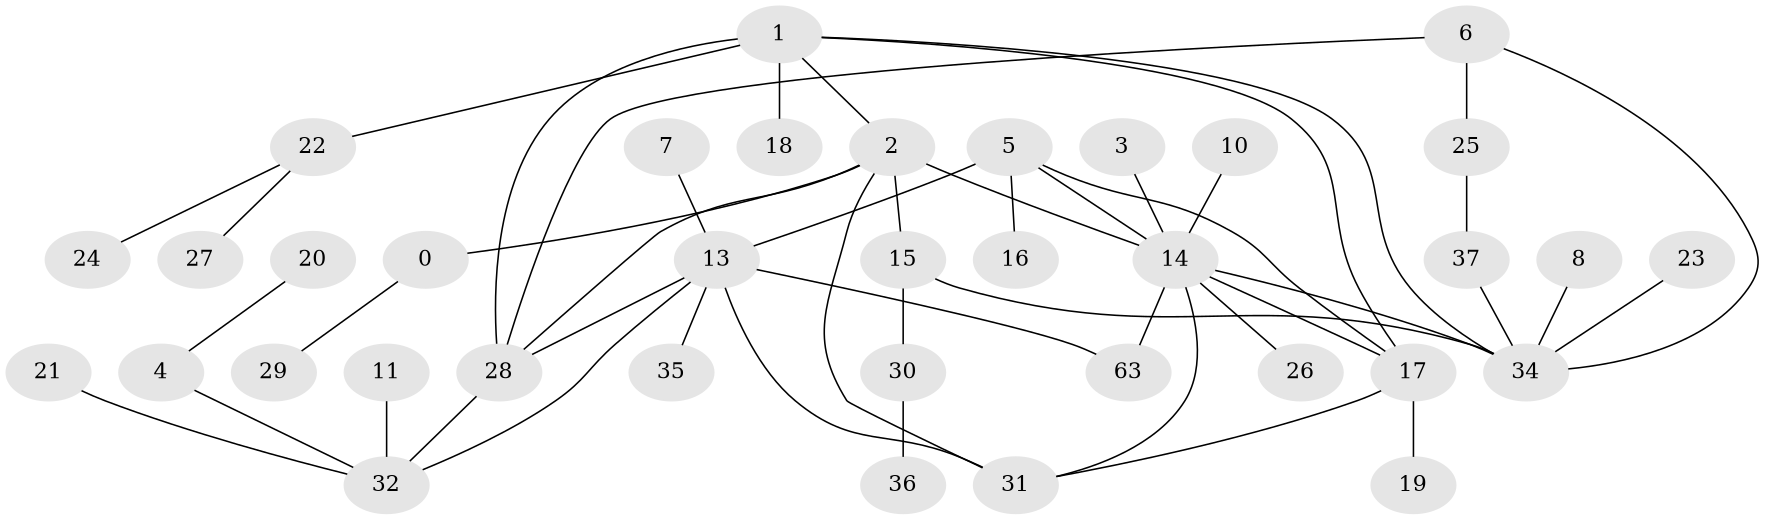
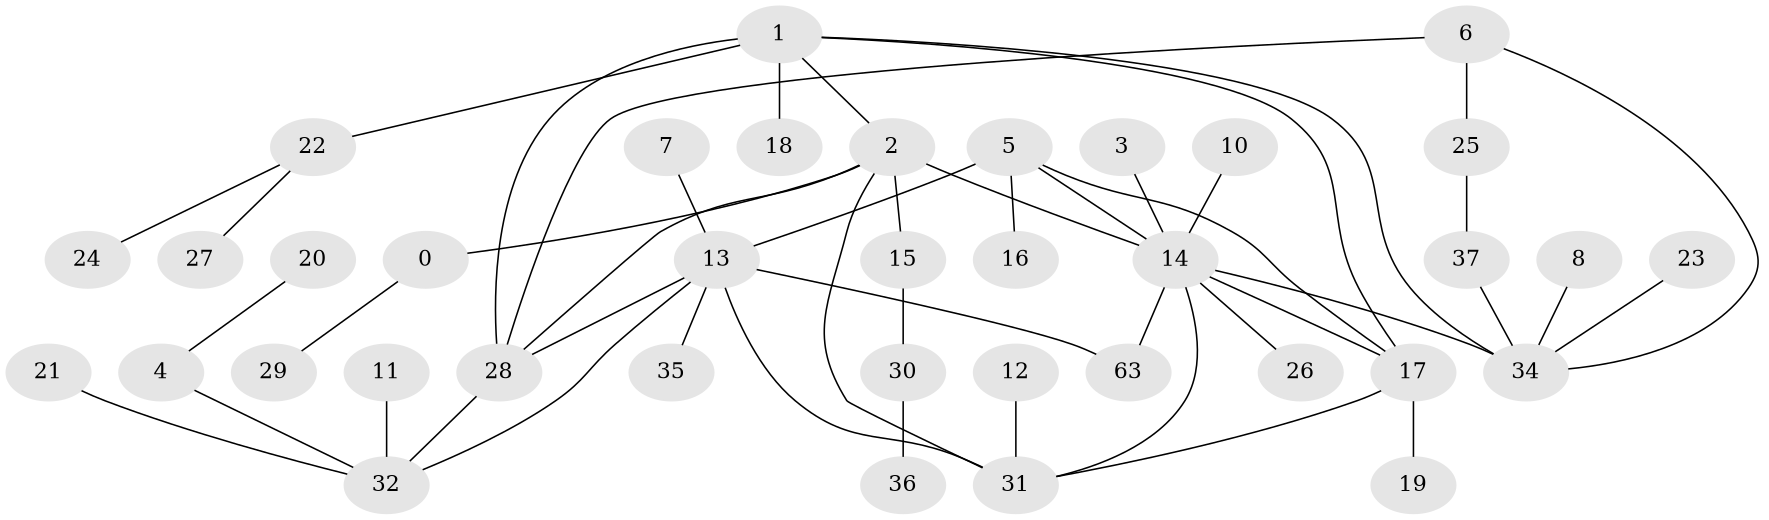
edge "15" -- "34": removed
node "12": added
